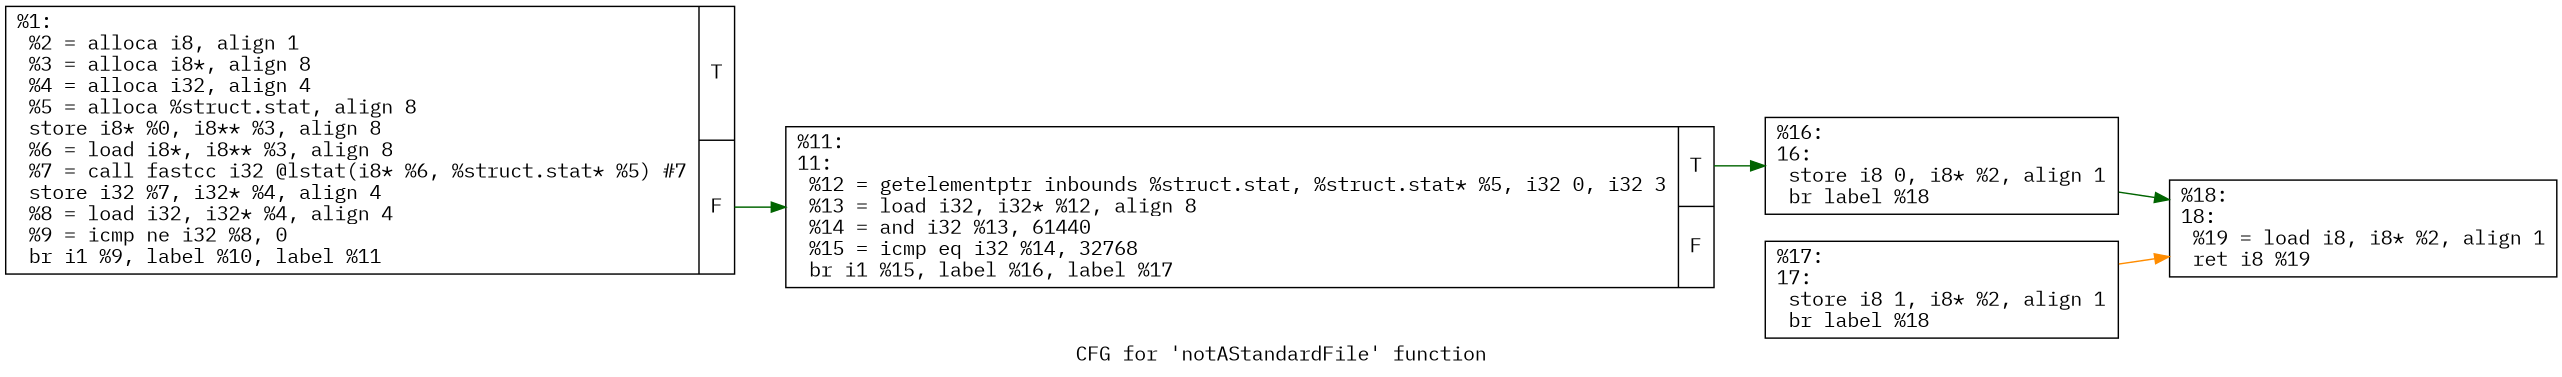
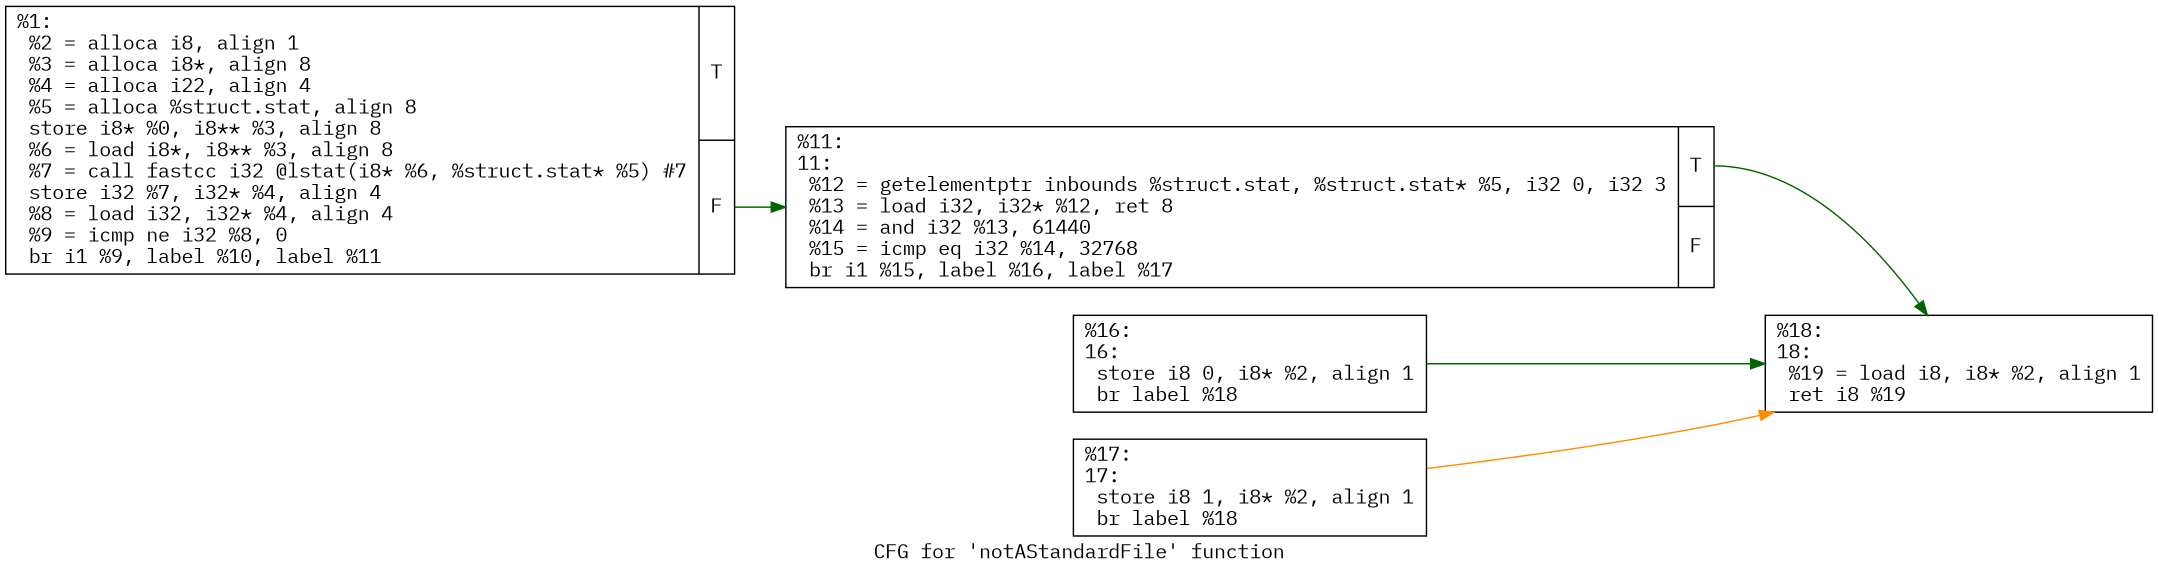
node "%1:": text "%4 = alloca i32, align 4" -> "%4 = alloca i22, align 4"
edge "%11:" -> "%16:": now "%11:" -> "%18:"
node "%11:": text "%13 = load i32, i32* %12, align 8" -> "%13 = load i32, i32* %12, ret 8"
